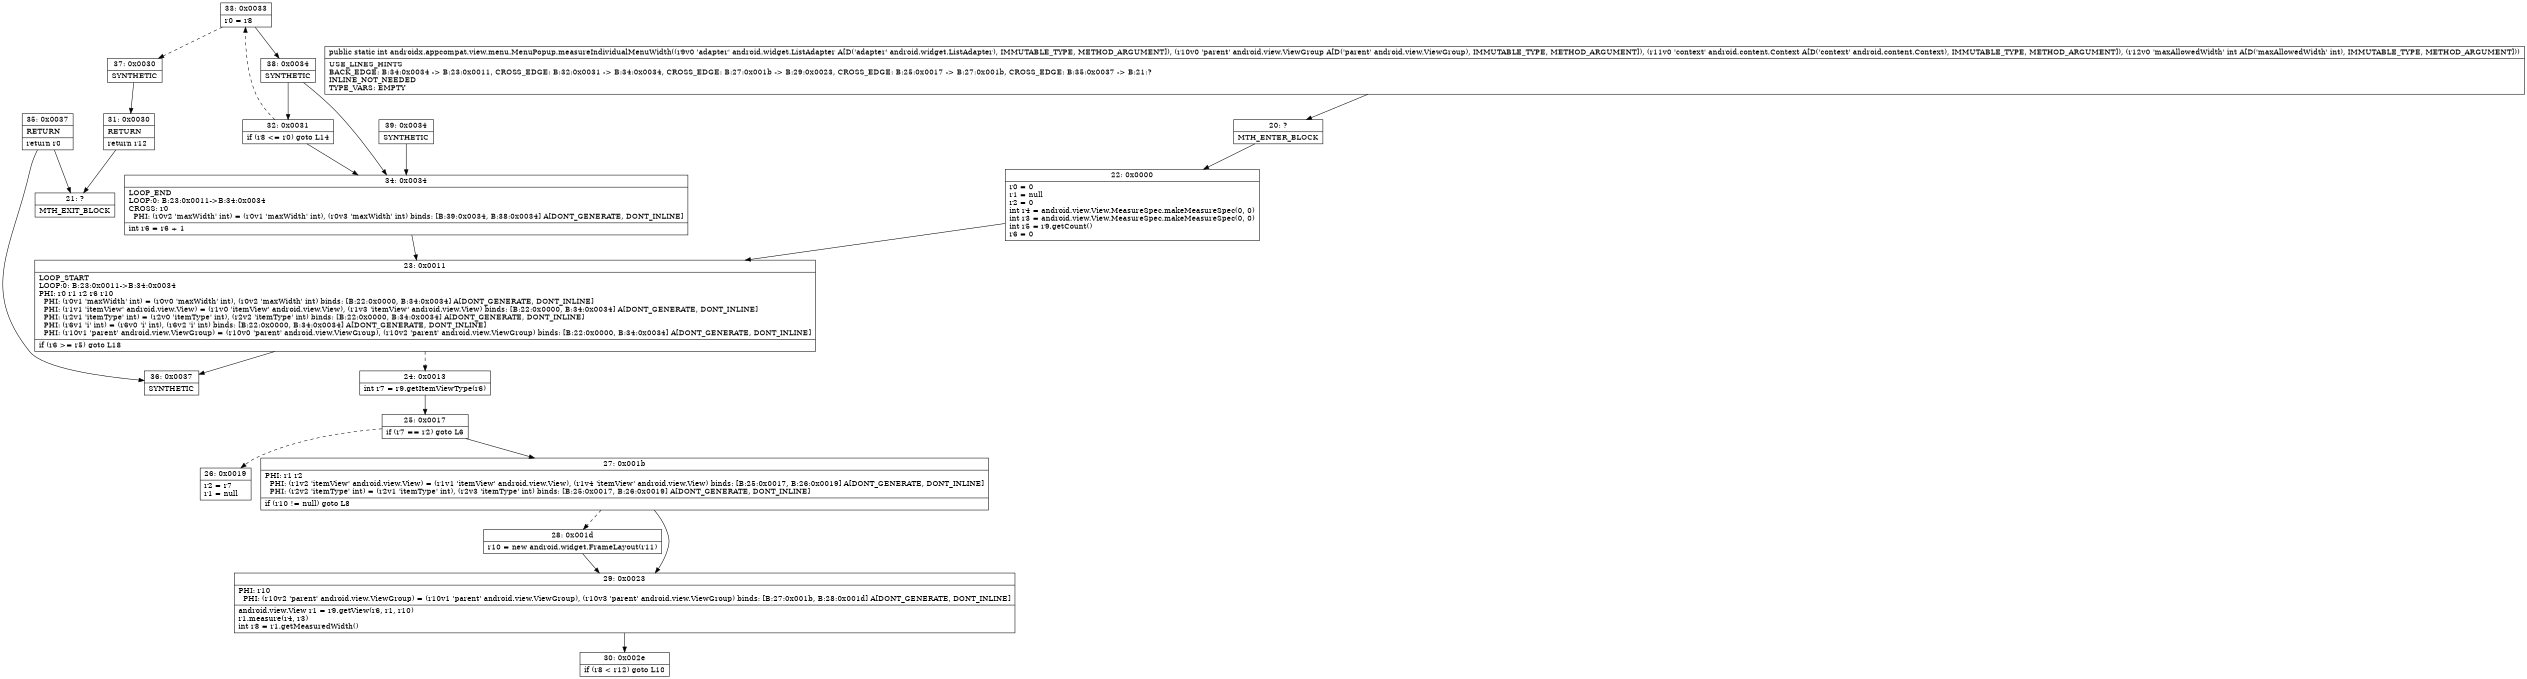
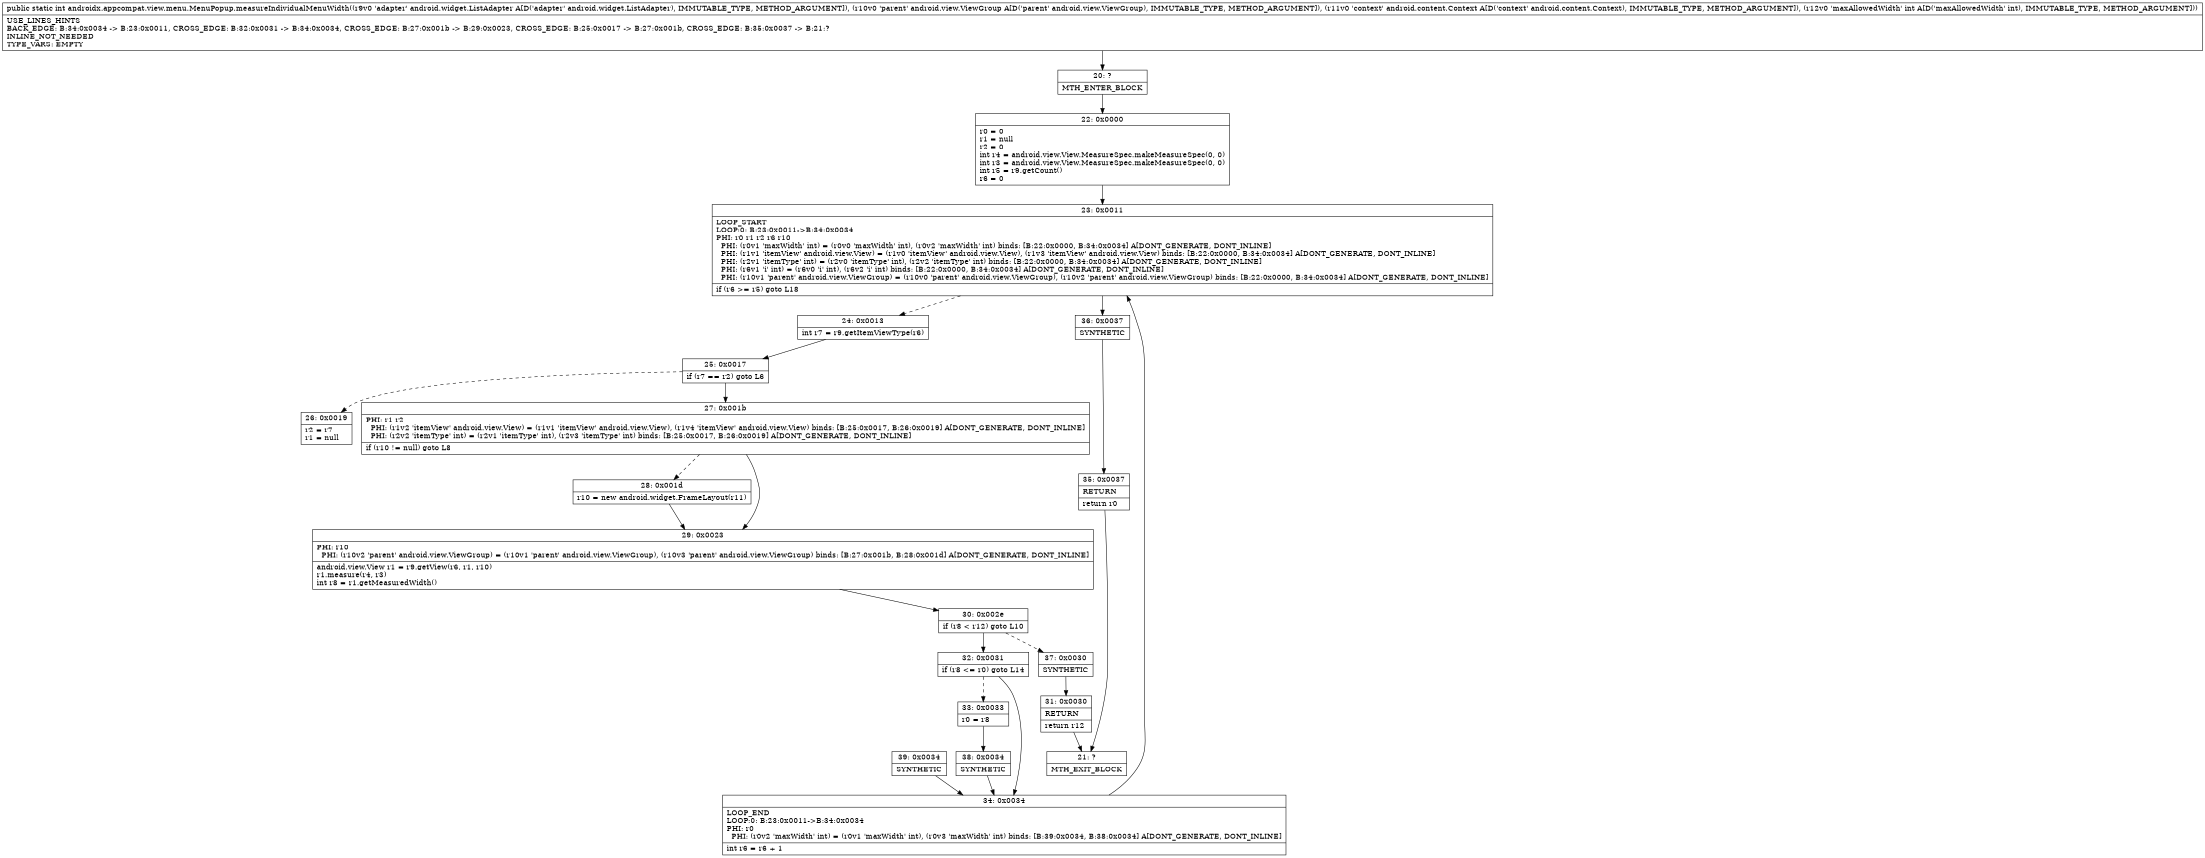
edge "33: 0x0033" -> "37: 0x0030": now "30: 0x002e" -> "37: 0x0030"
edge "38: 0x0034" -> "32: 0x0031": now "30: 0x002e" -> "32: 0x0031"
node "34: 0x0034": text "CROSS: r0" -> "PHI: r0"
edge "35: 0x0037" -> "36: 0x0037": reversed
